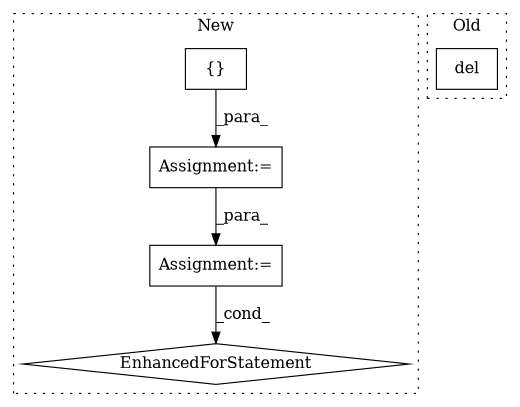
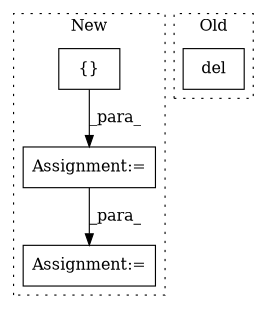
node "EnhancedForStatement": removed
